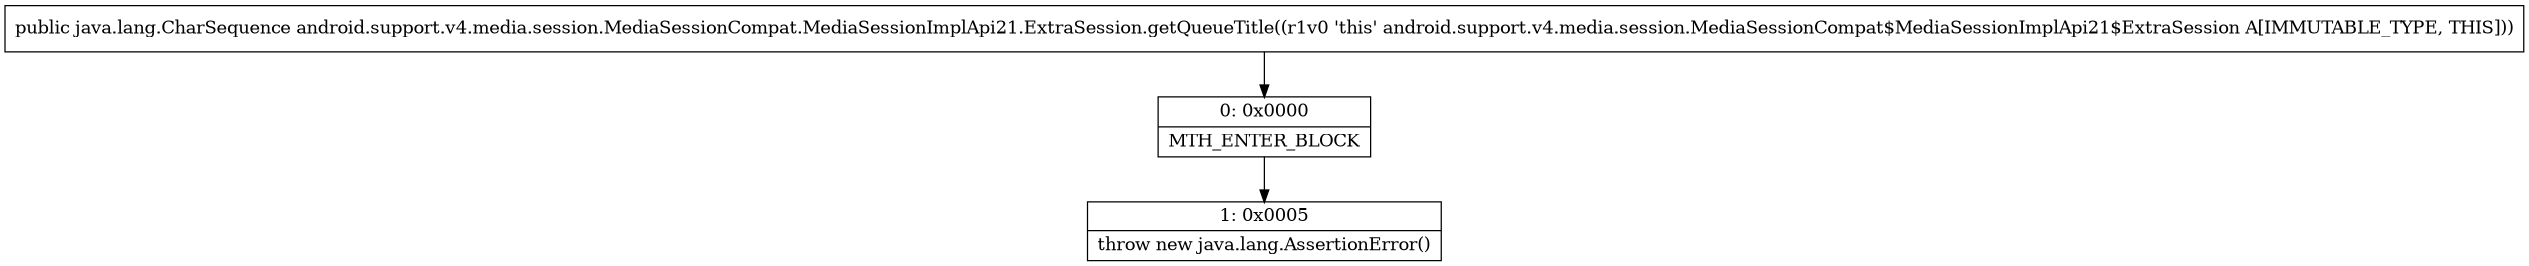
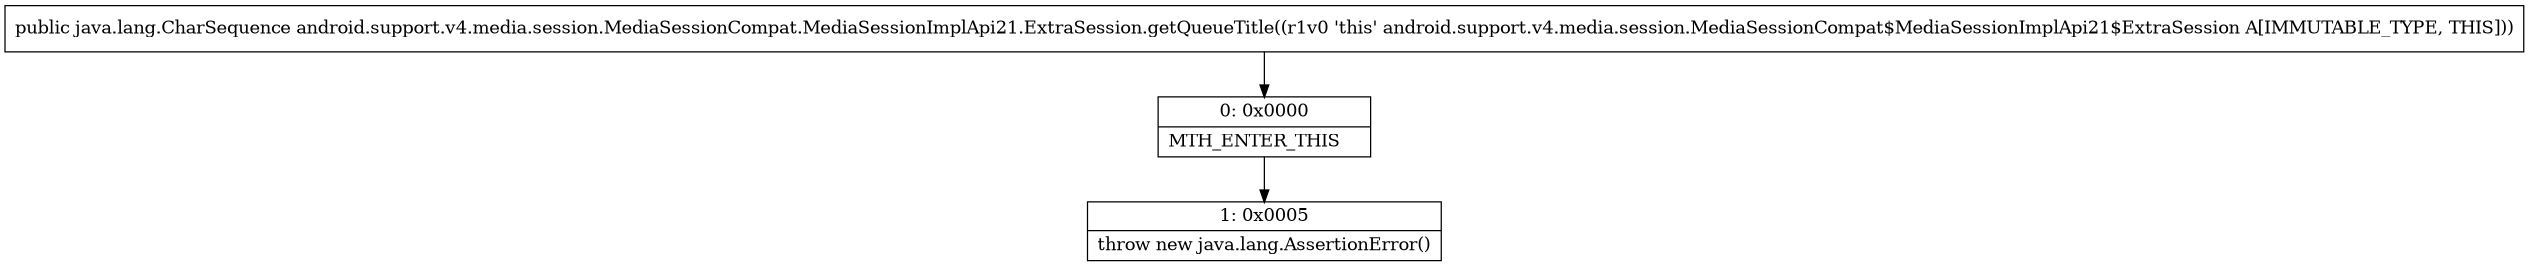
node "0: 0x0000": text "MTH_ENTER_BLOCK" -> "MTH_ENTER_THIS"
